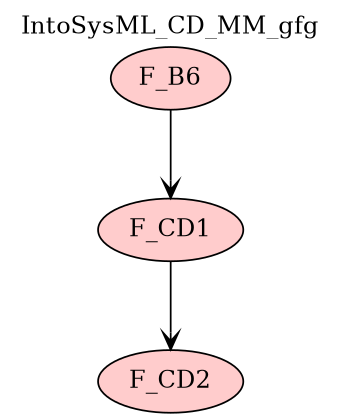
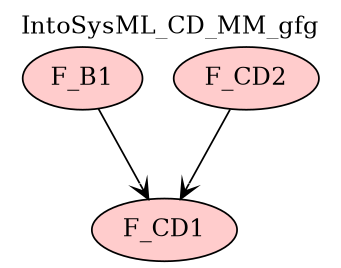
node "F_B6": label "F_B6" -> "F_B1"
edge "F_CD1" -> "F_CD2": reversed
